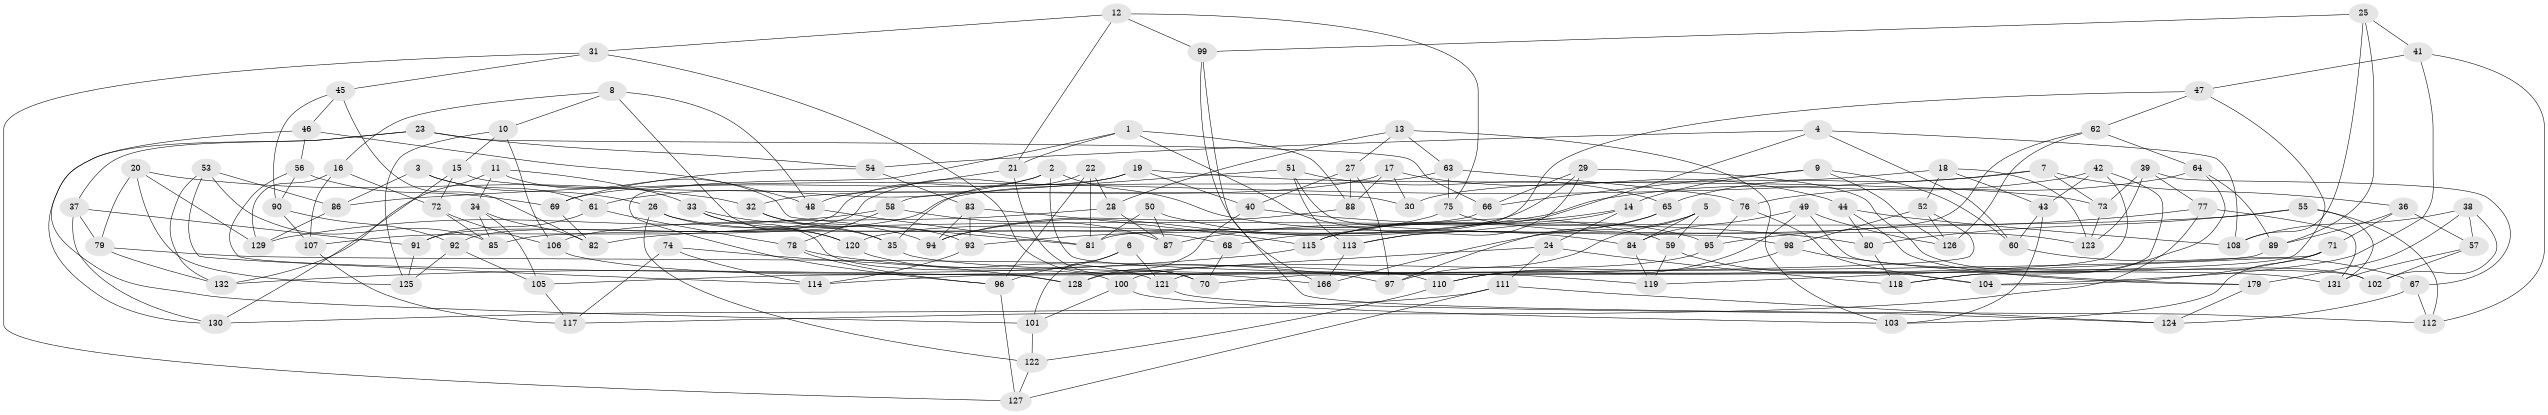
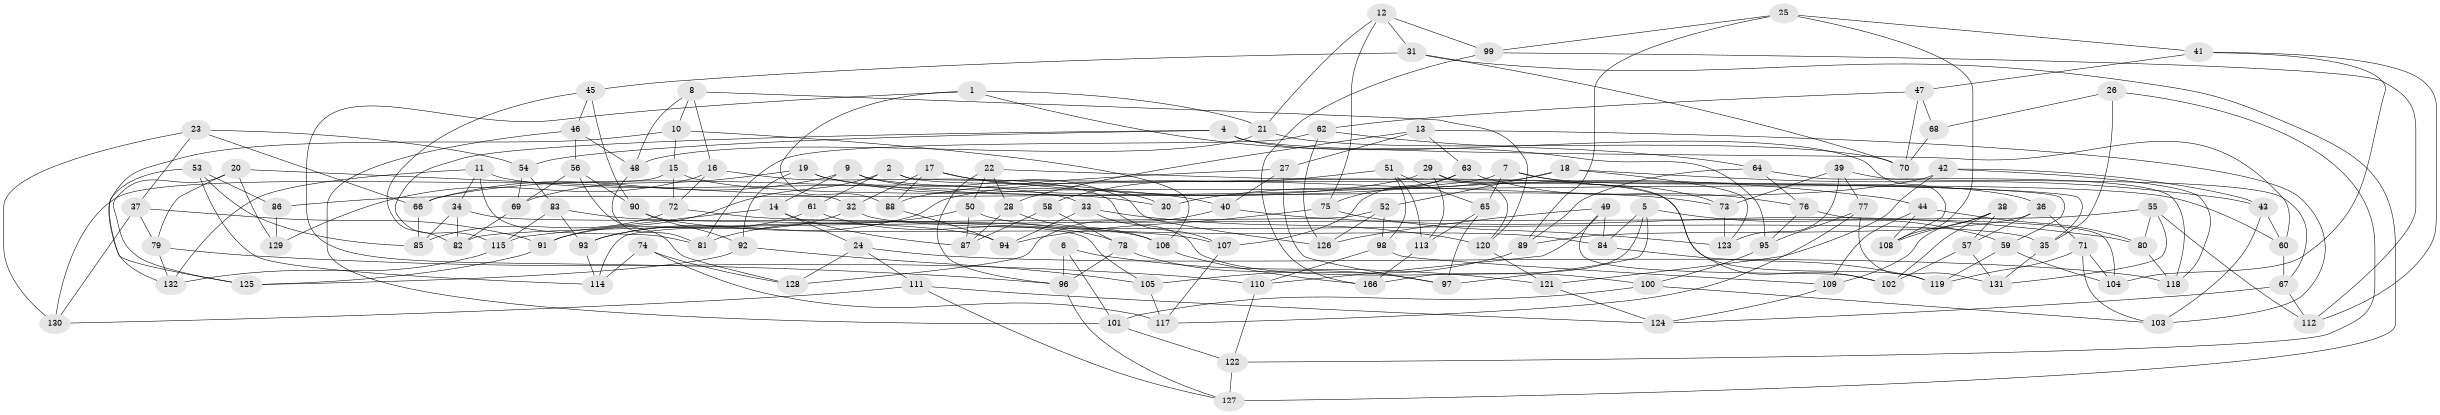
node "3": removed
edge "22" -- "81": now "22" -- "50"
edge "58" -- "129": removed
node "179": label "179" -> "109"
